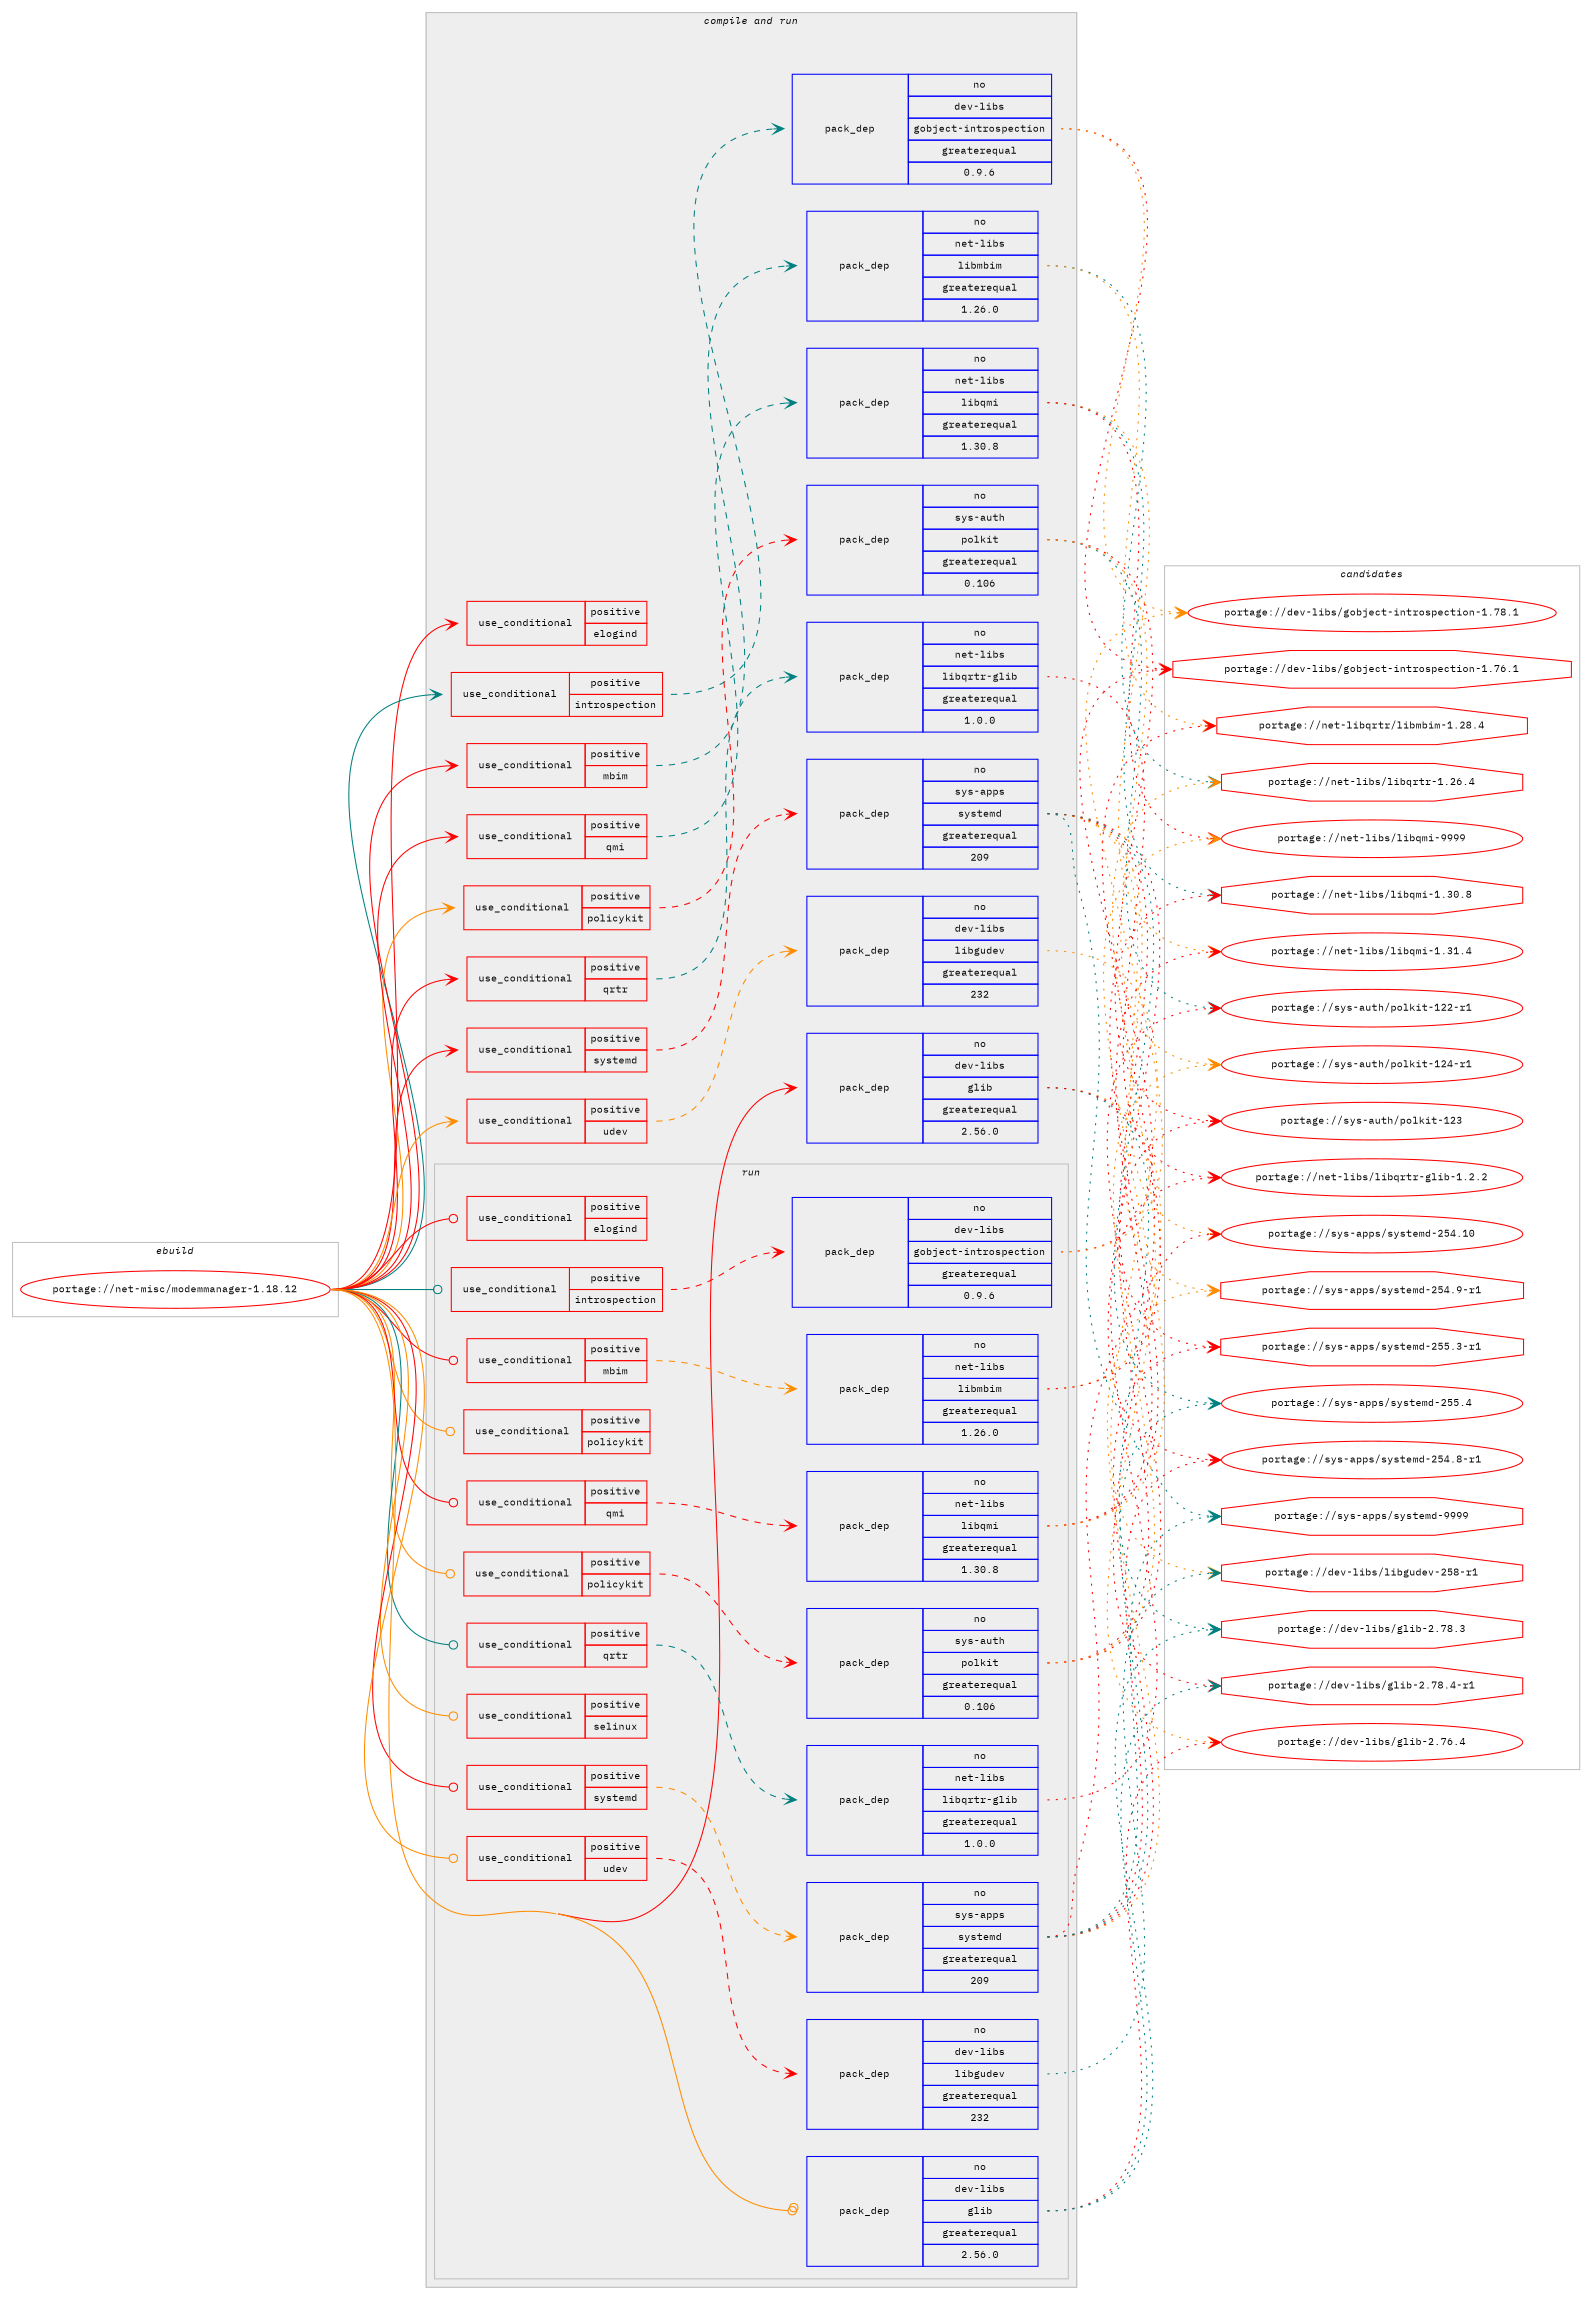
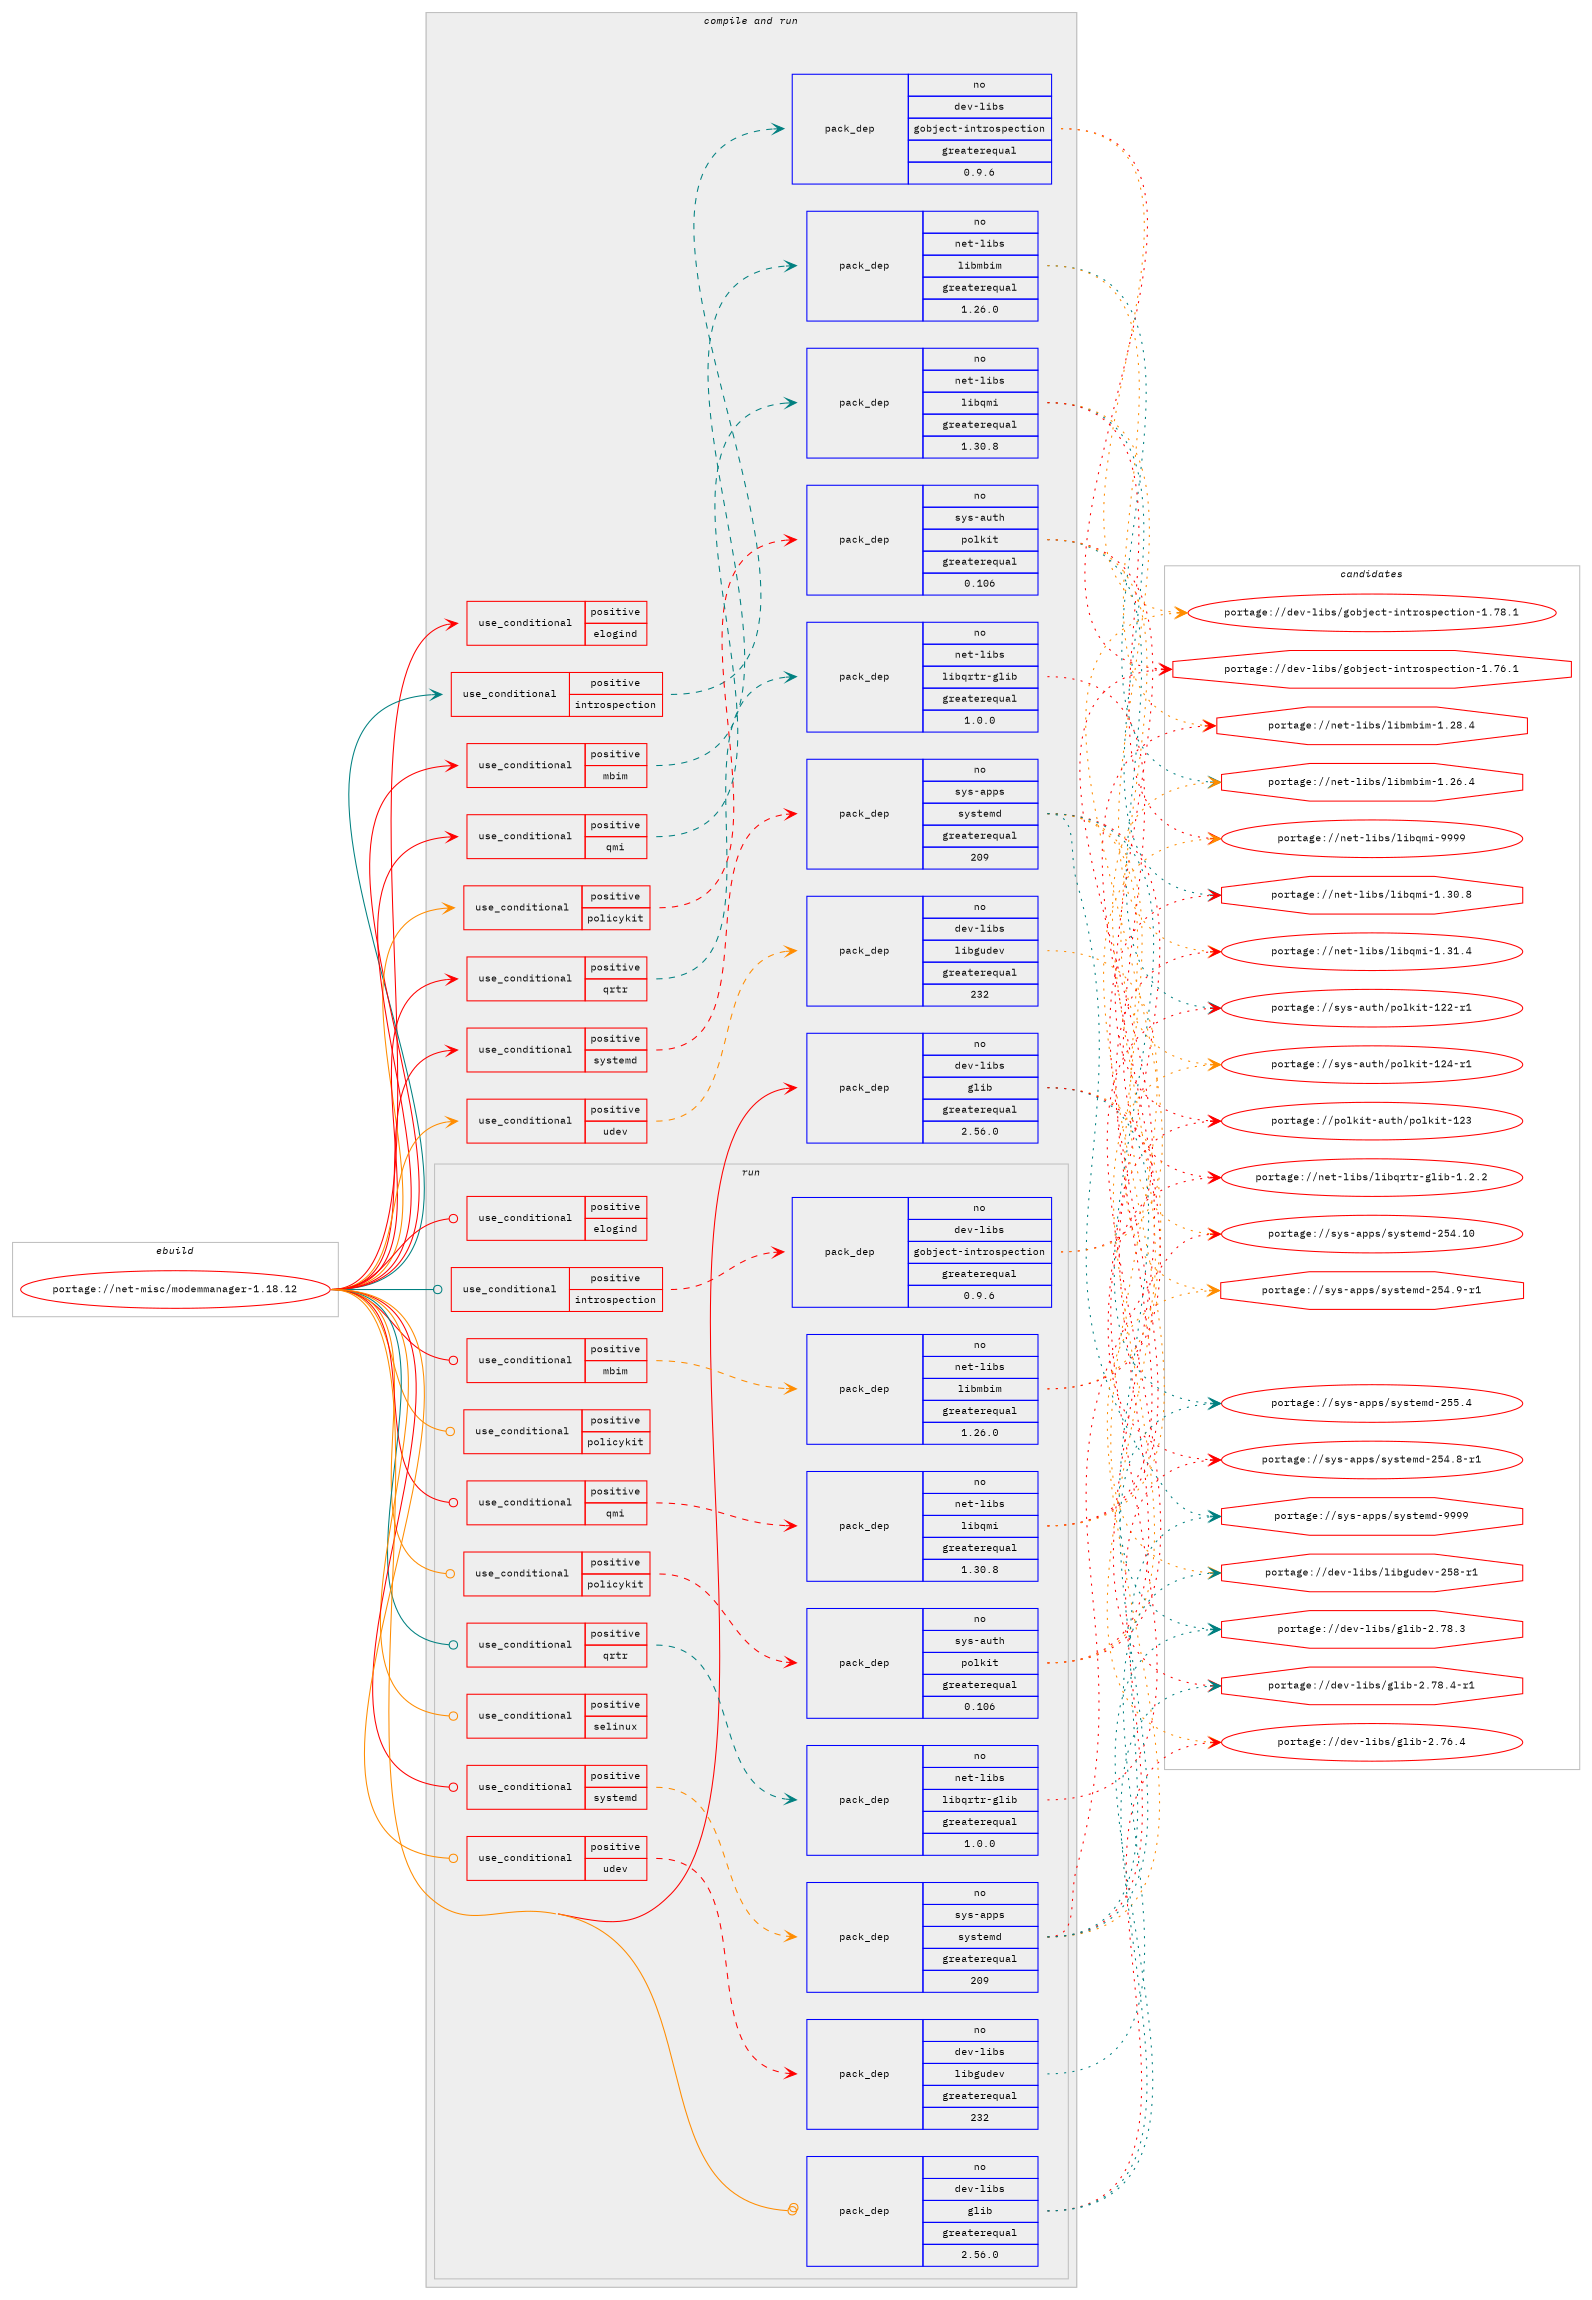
node "portage://net-libqrtr/libmbim-1.28.4": label "portage://net-libqrtr/libmbim-1.28.4" -> "portage://net-libs/libmbim-1.28.4"
node "portage://net-libs/libqrtr-1.26.4": label "portage://net-libs/libqrtr-1.26.4" -> "portage://net-libs/libmbim-1.26.4"
node "portage://sys-auth/polkit-123": label "portage://sys-auth/polkit-123" -> "portage://polkit-auth/polkit-123"
node "portage://sys-apps/systemd-255.3-r1": removed
